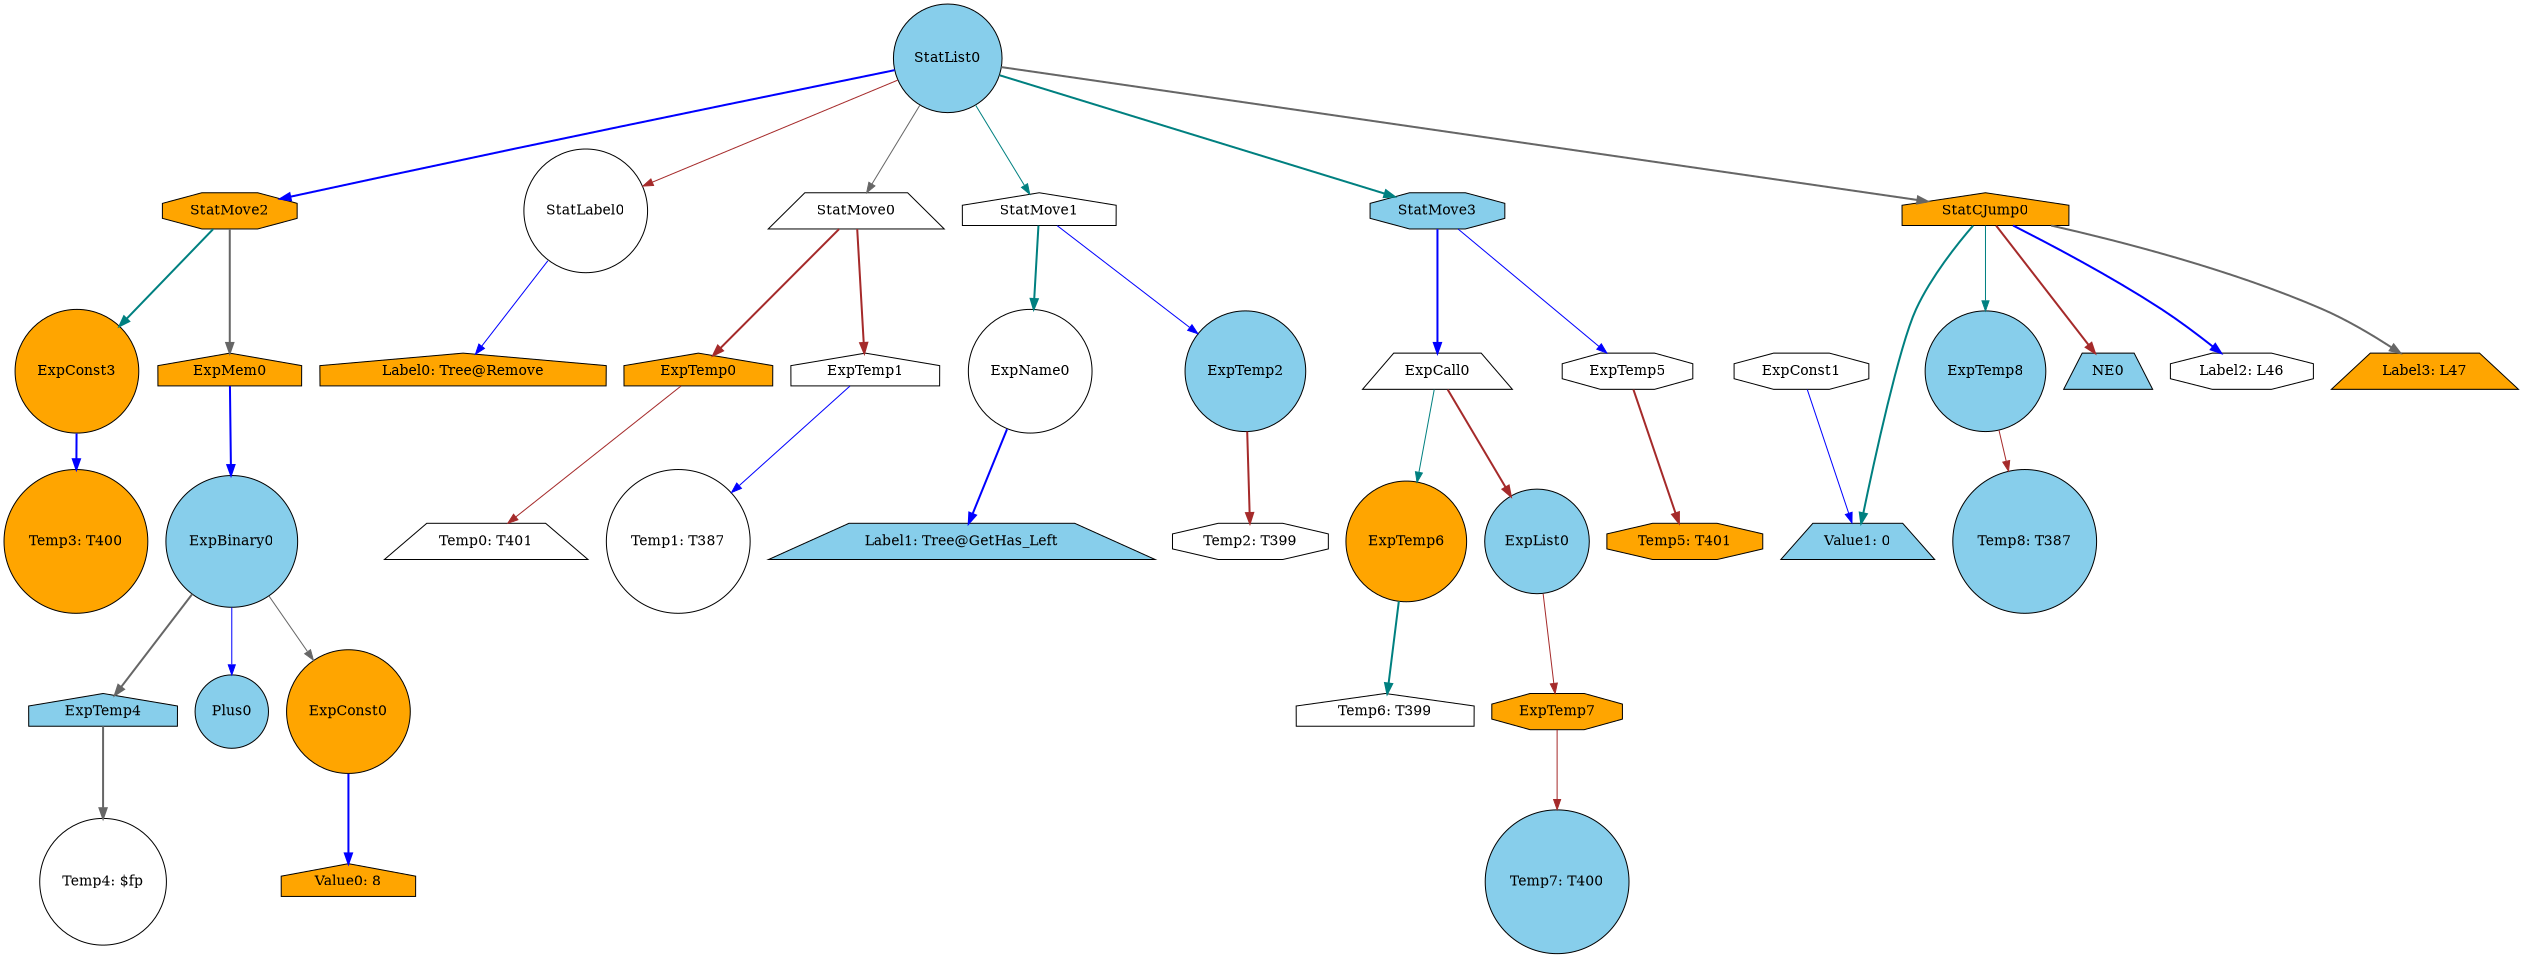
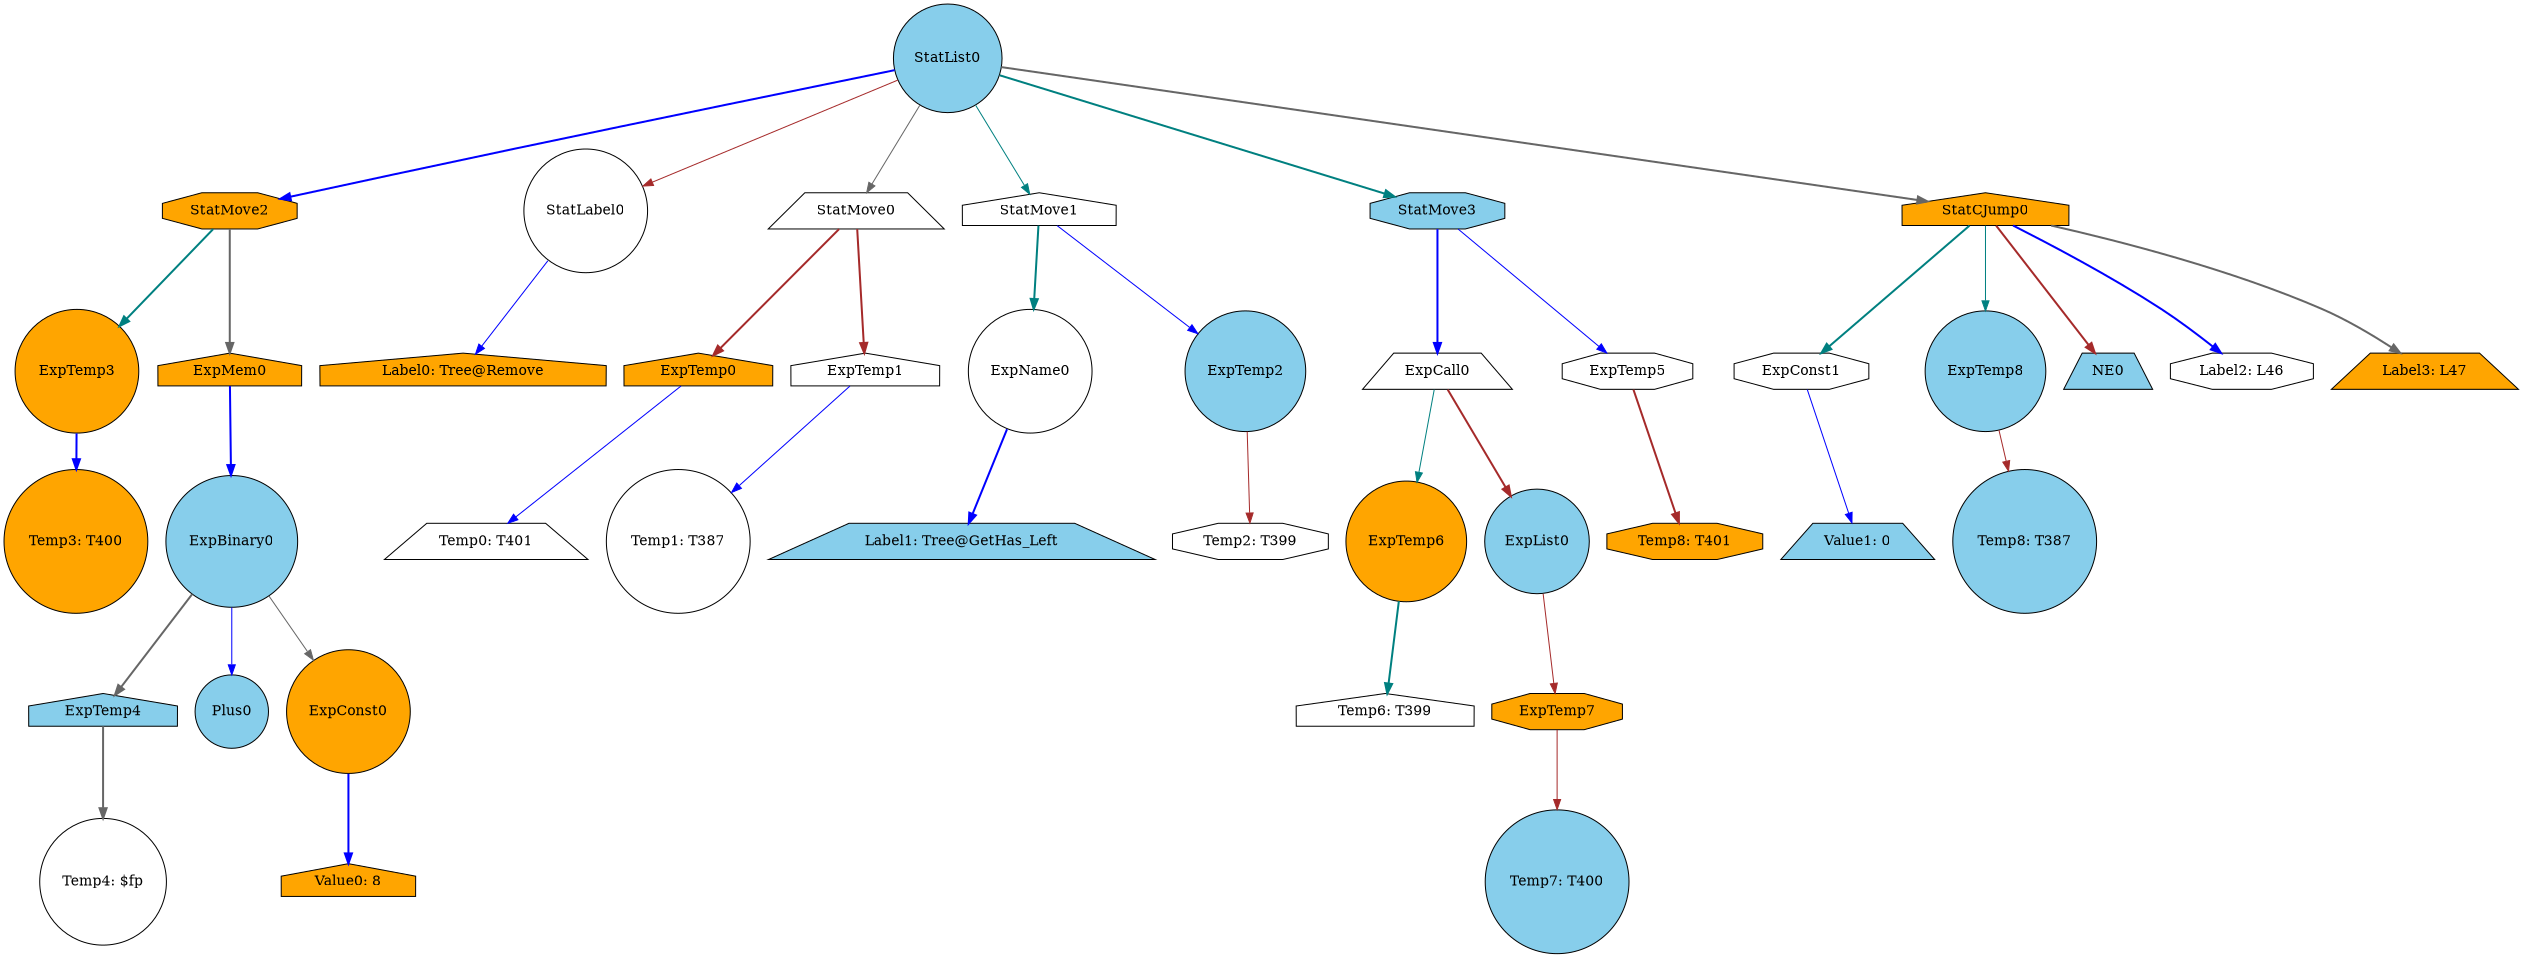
edge "StatCJump0" -> "Value1: 0": now "StatCJump0" -> "ExpConst1"
node "ExpConst3": label "ExpConst3" -> "ExpTemp3"
edge "ExpTemp0" -> "Temp0: T401": color brown -> blue
edge "ExpTemp2" -> "Temp2: T399": style bold -> solid
node "Temp5: T401": label "Temp5: T401" -> "Temp8: T401"
